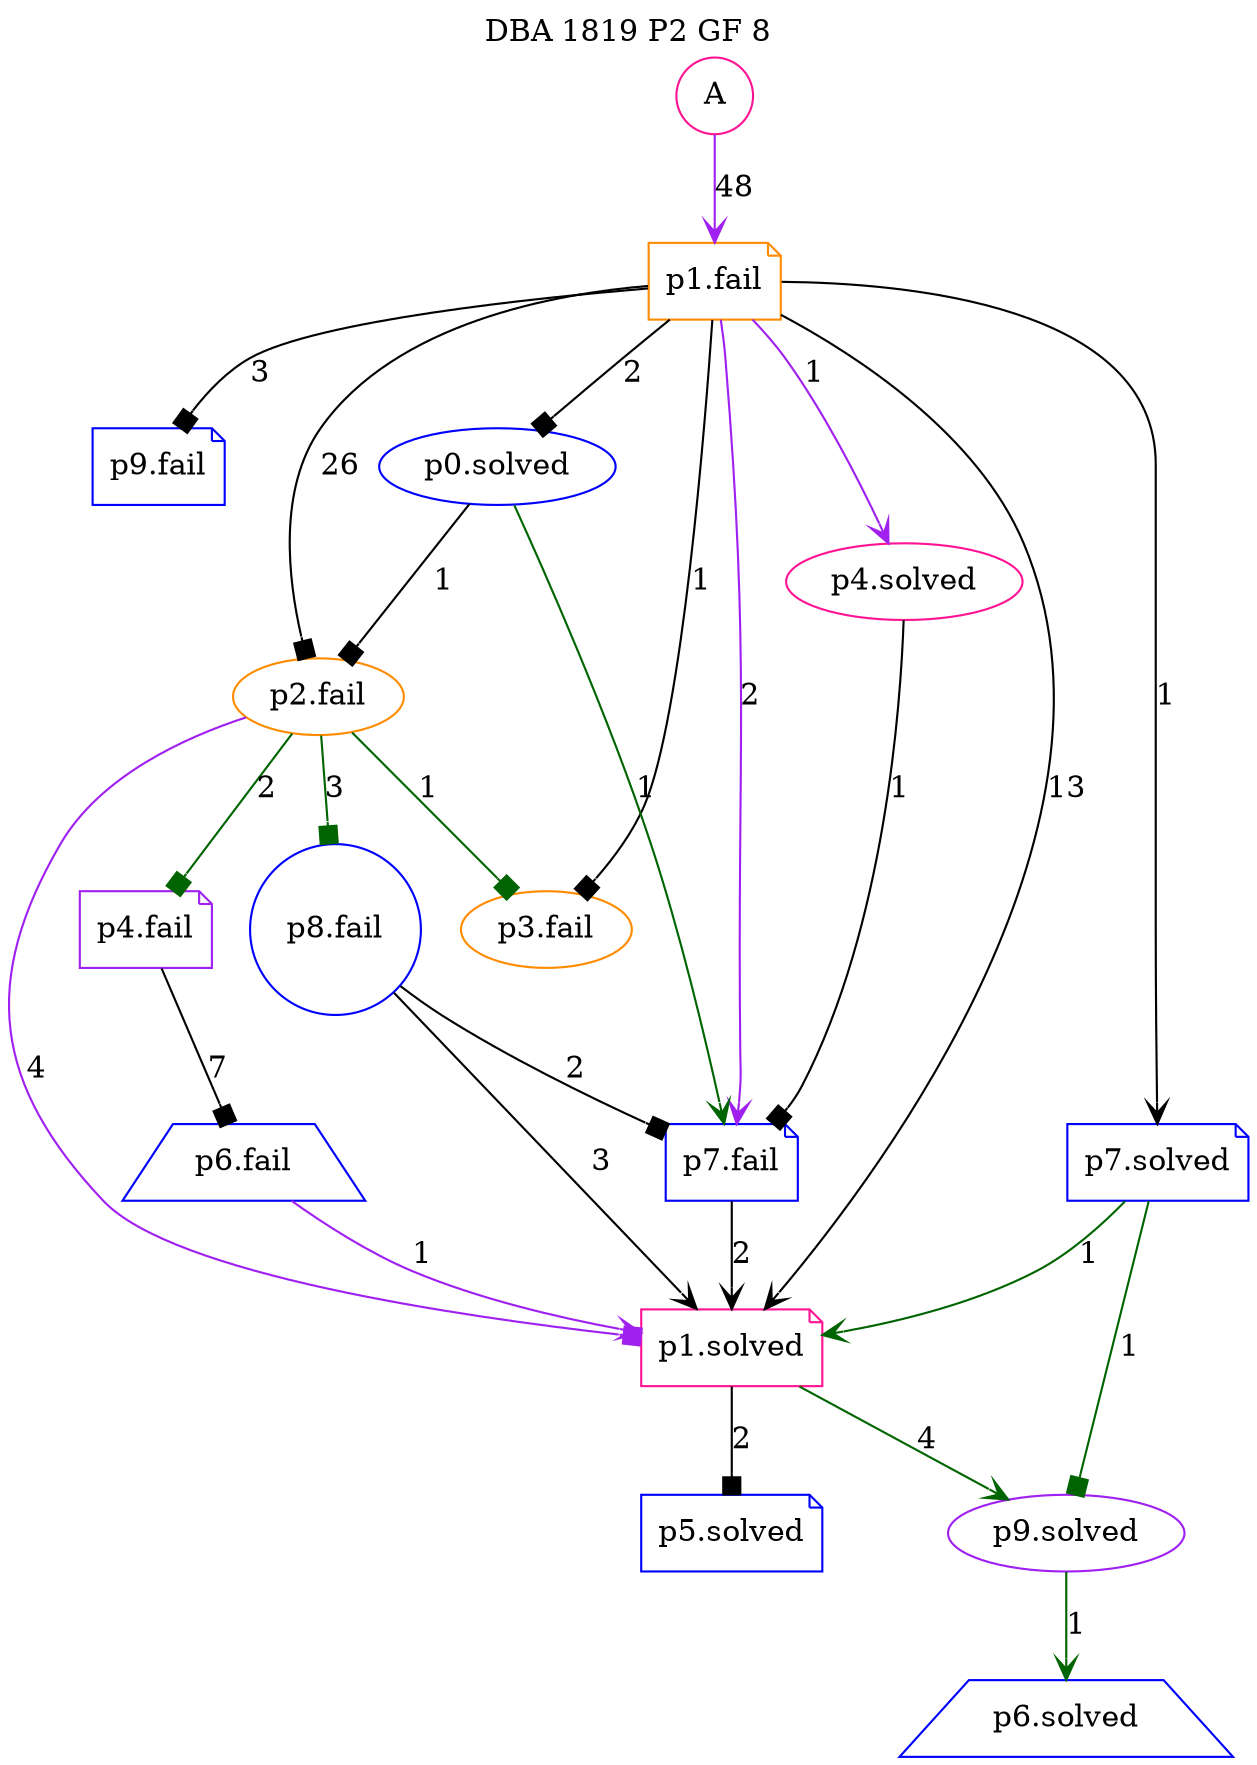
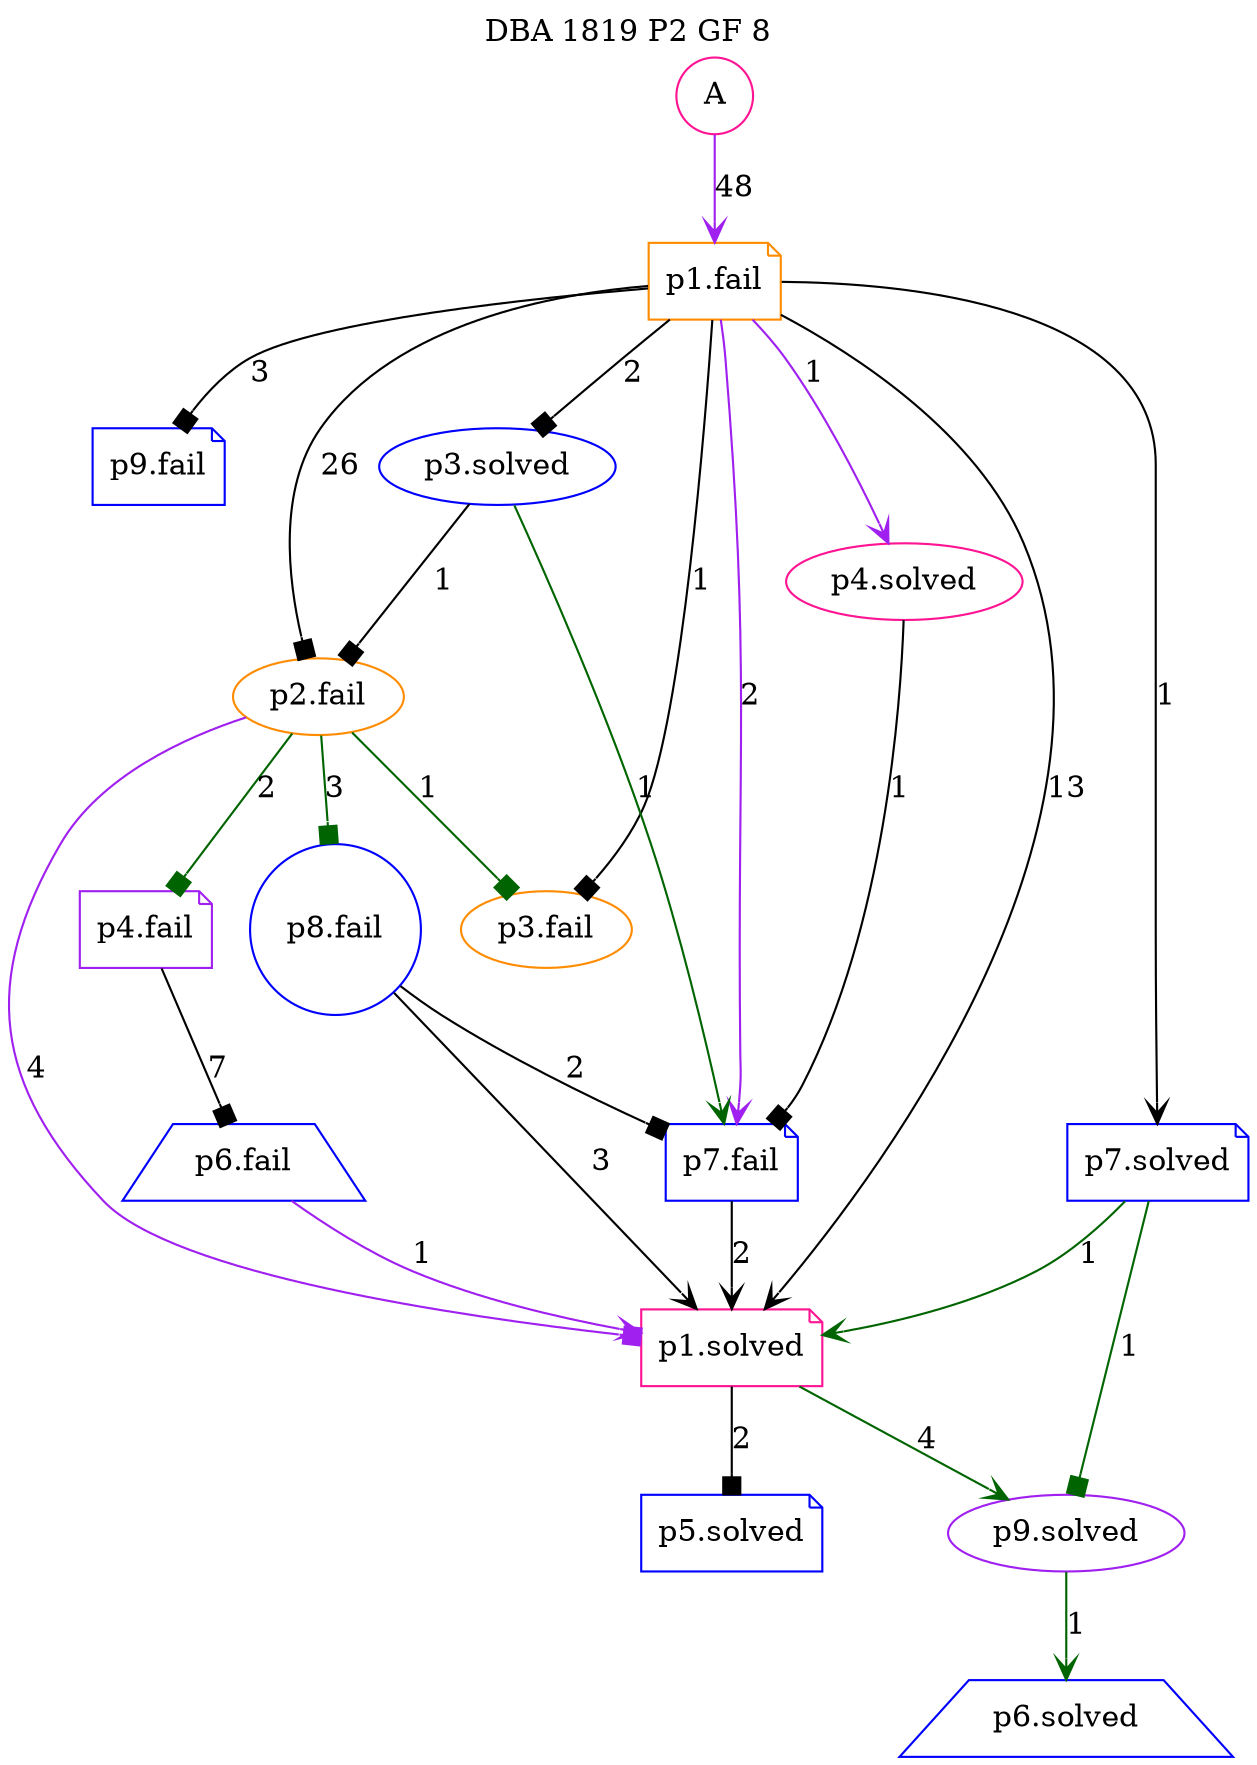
node "p0.solved": label "p0.solved" -> "p3.solved"
